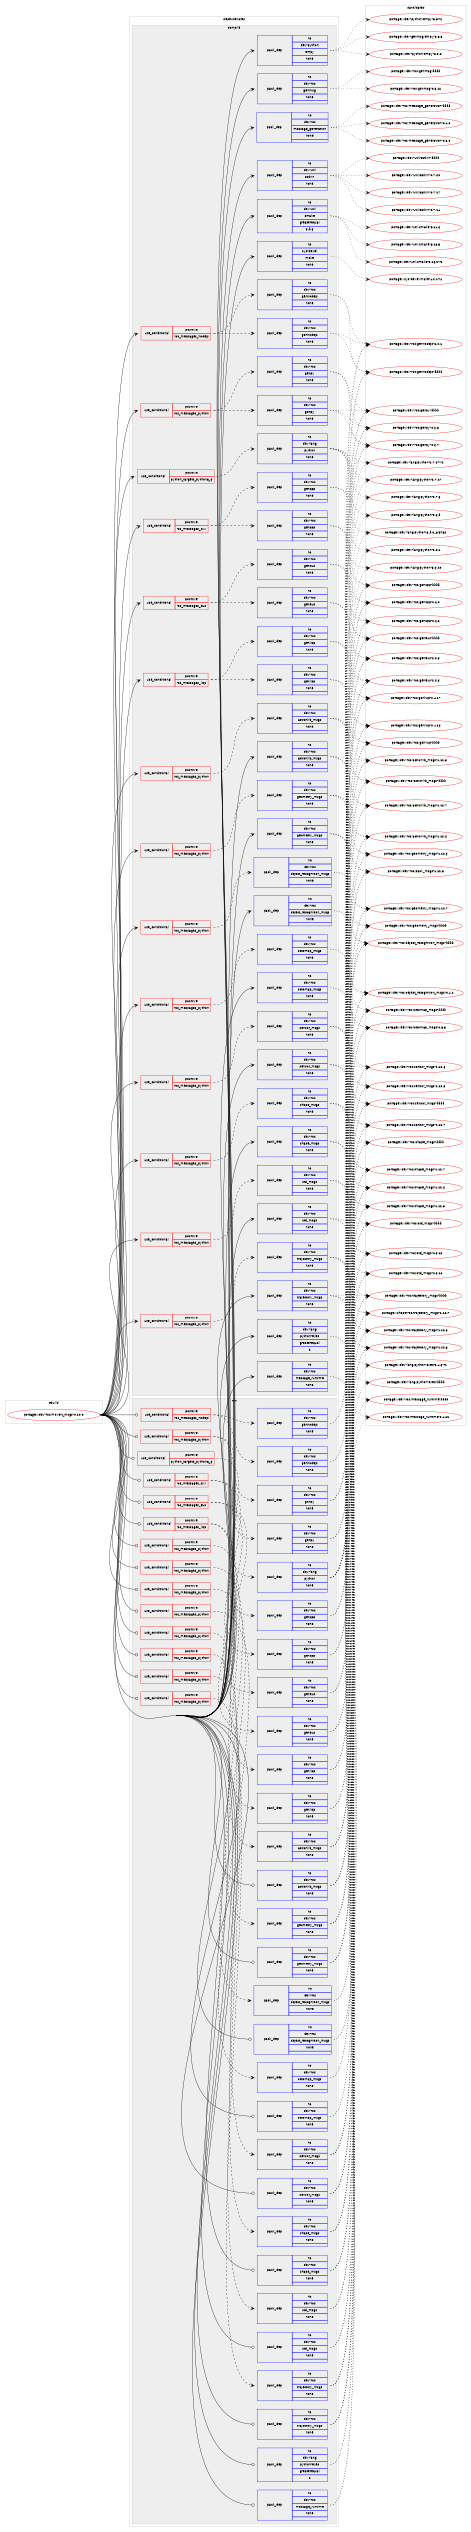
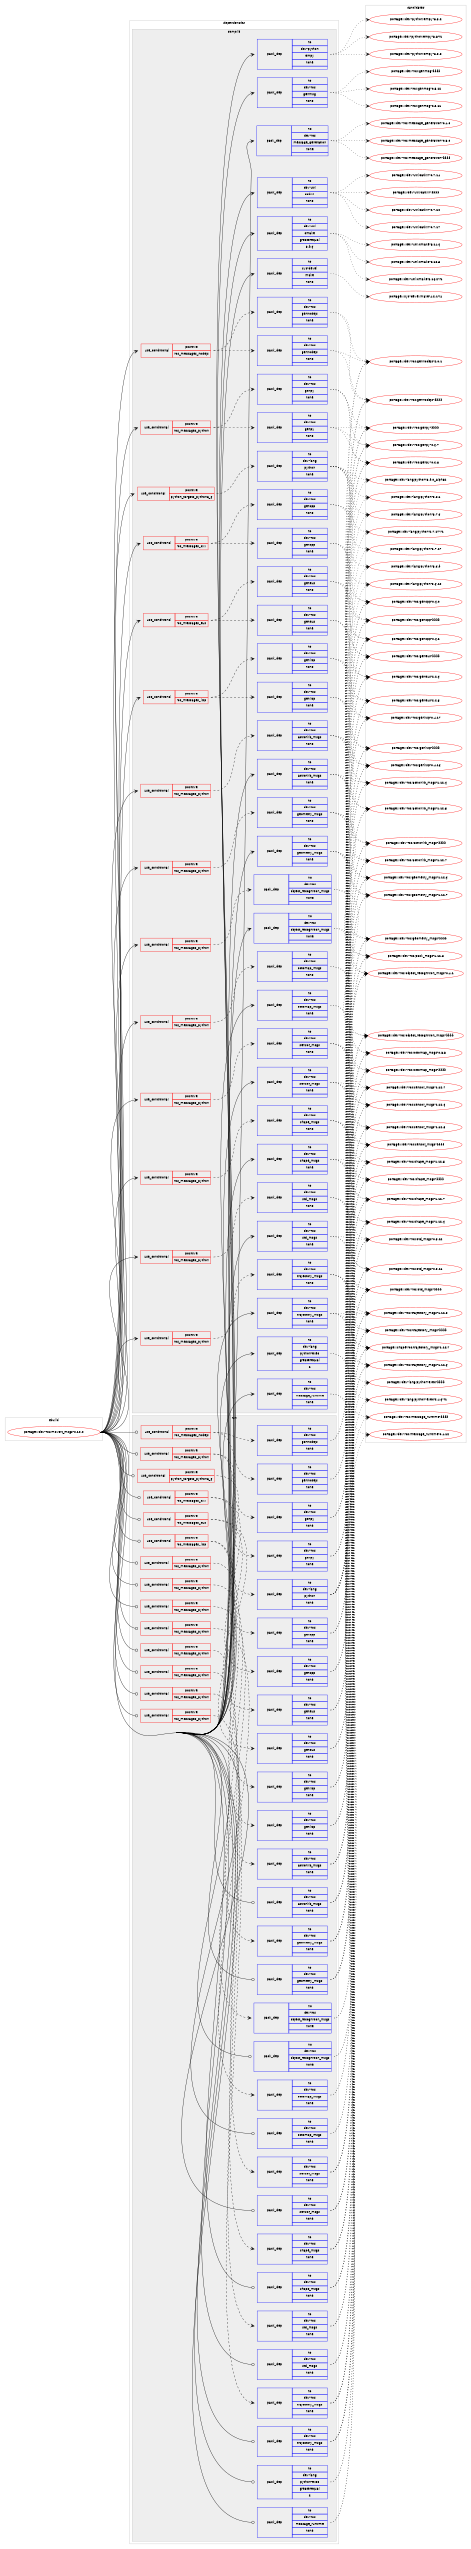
node "portage://dev-genmsg/empy-3.3.3": label "portage://dev-genmsg/empy-3.3.3" -> "portage://dev-python/empy-3.3.3"
node "portage://dev-ros/genmsg-0.5.11": added
